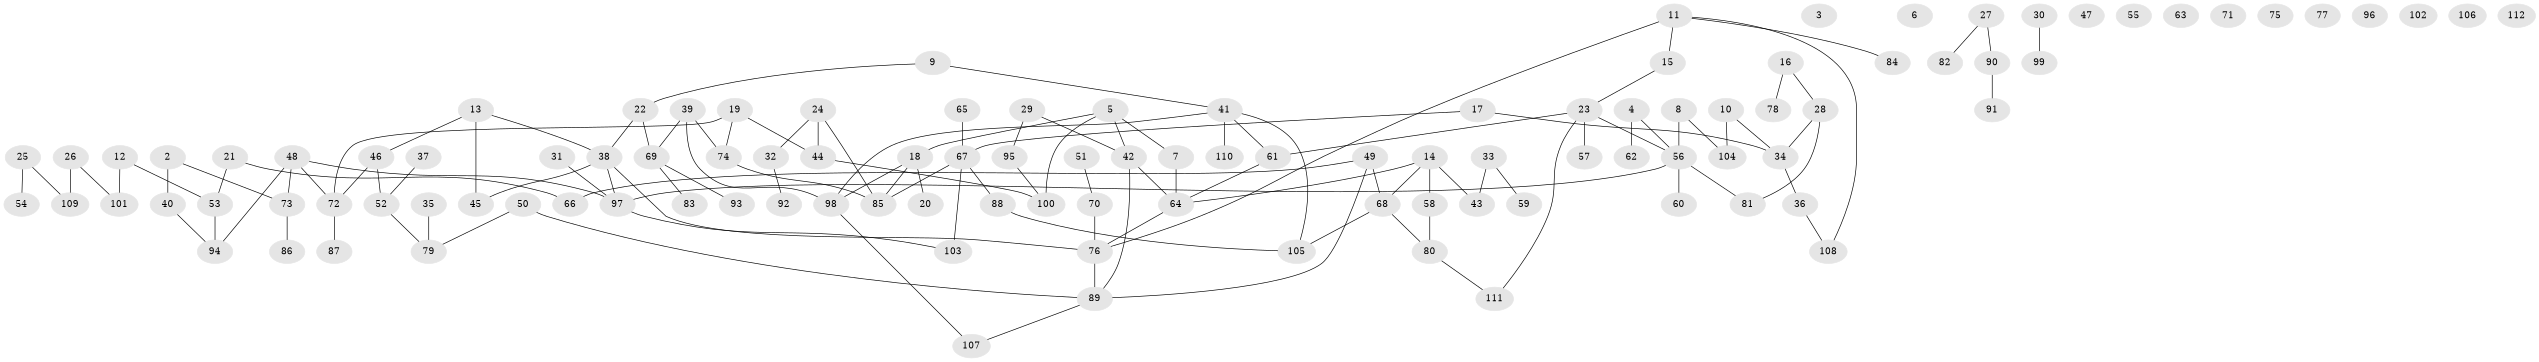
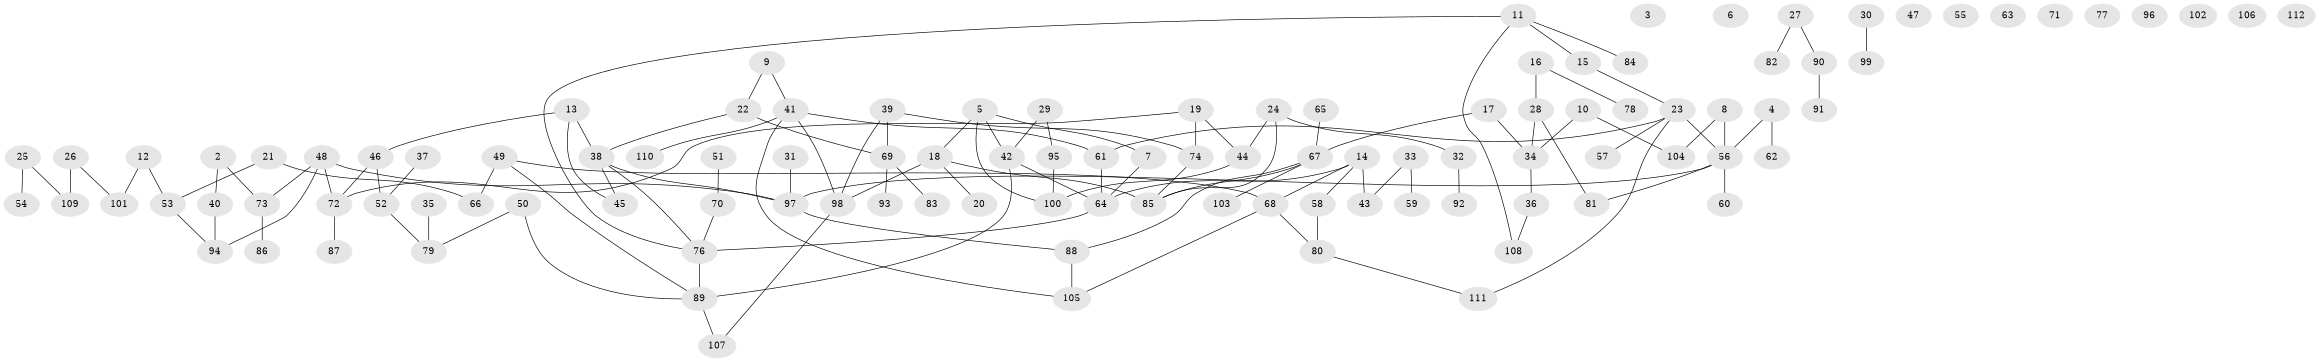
node "75": removed
edge "97" -- "103": now "97" -- "88"
